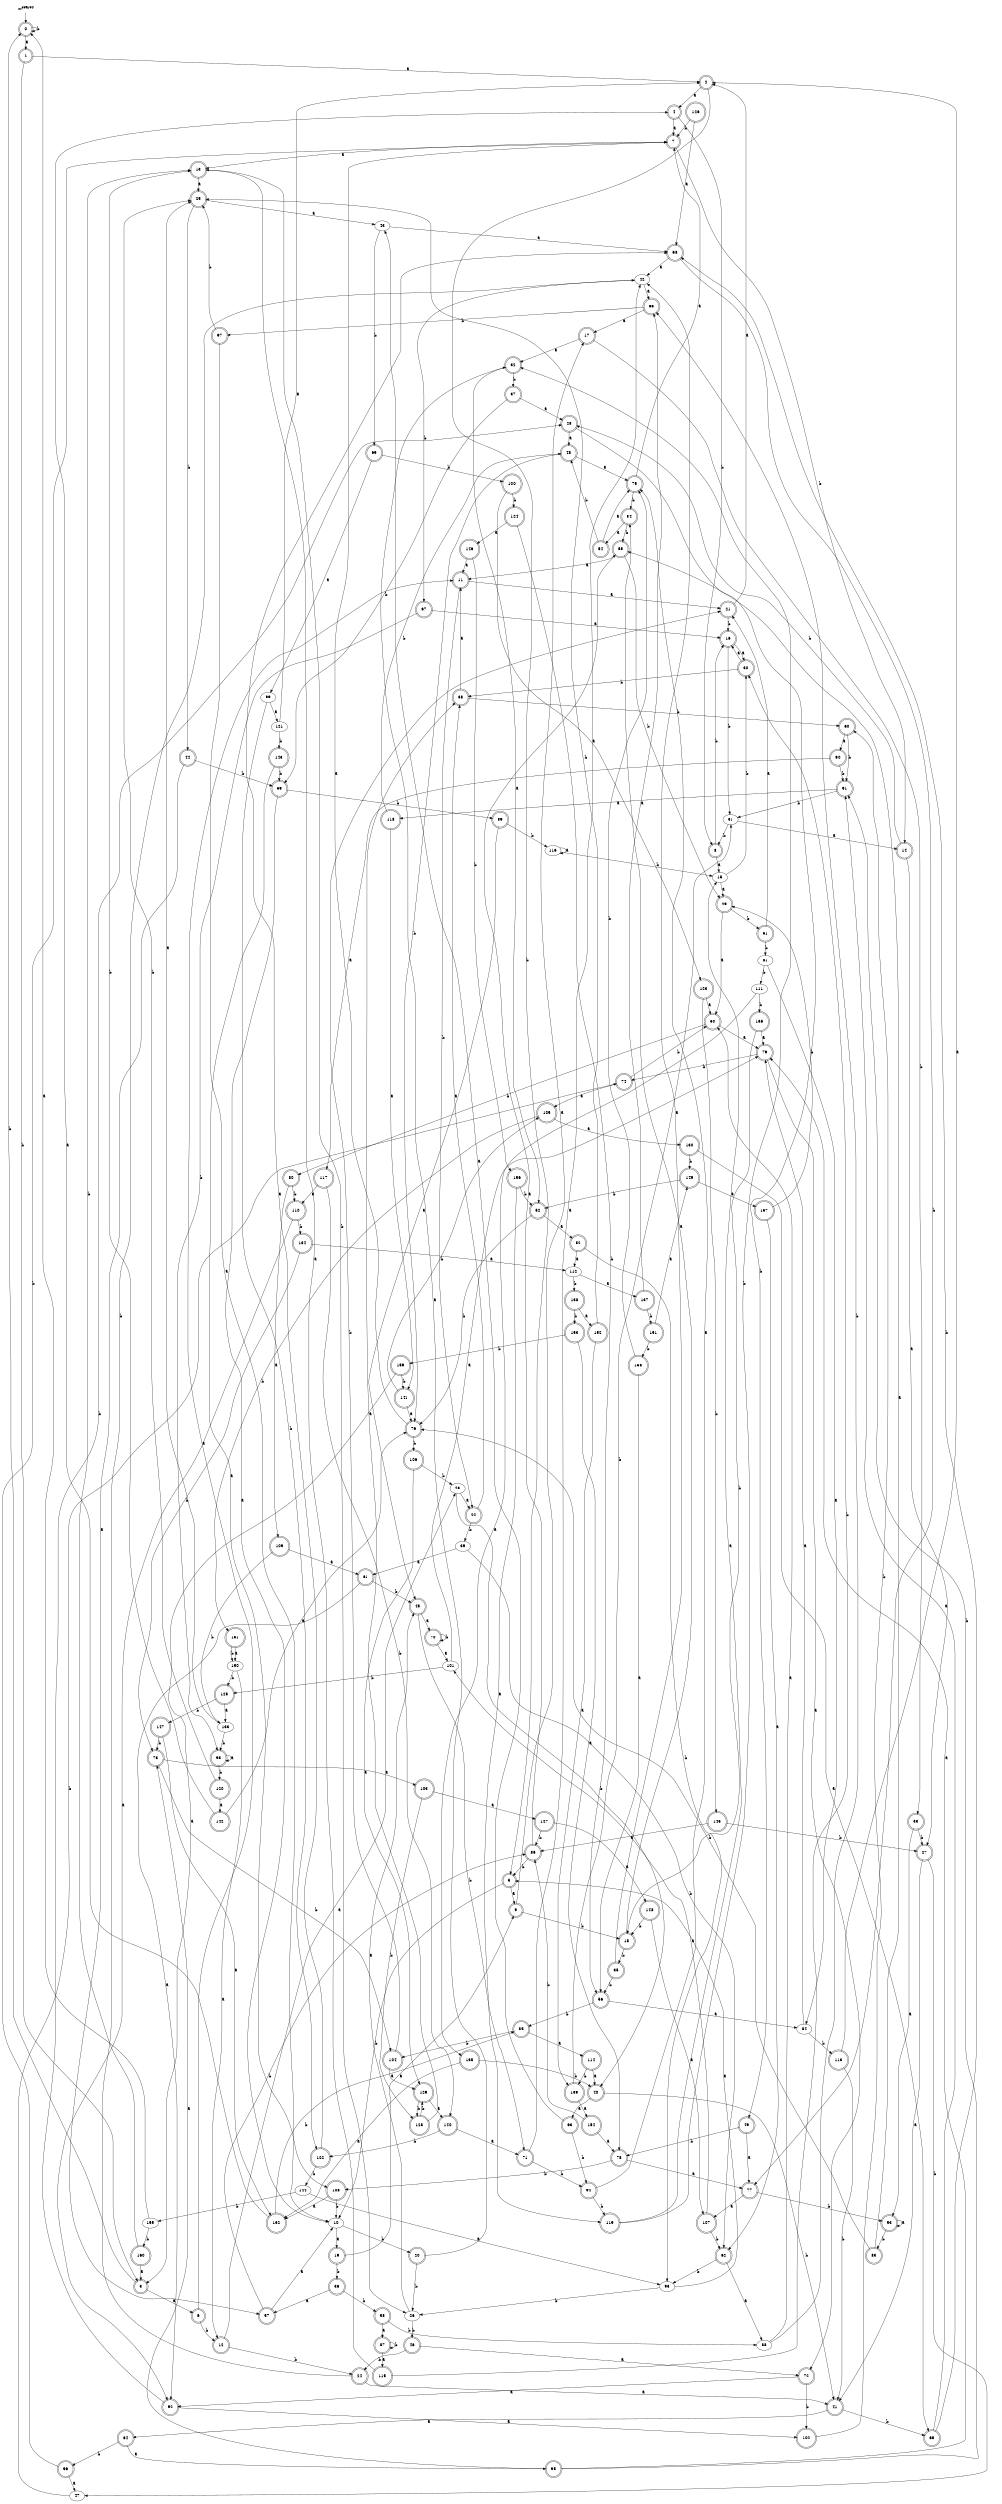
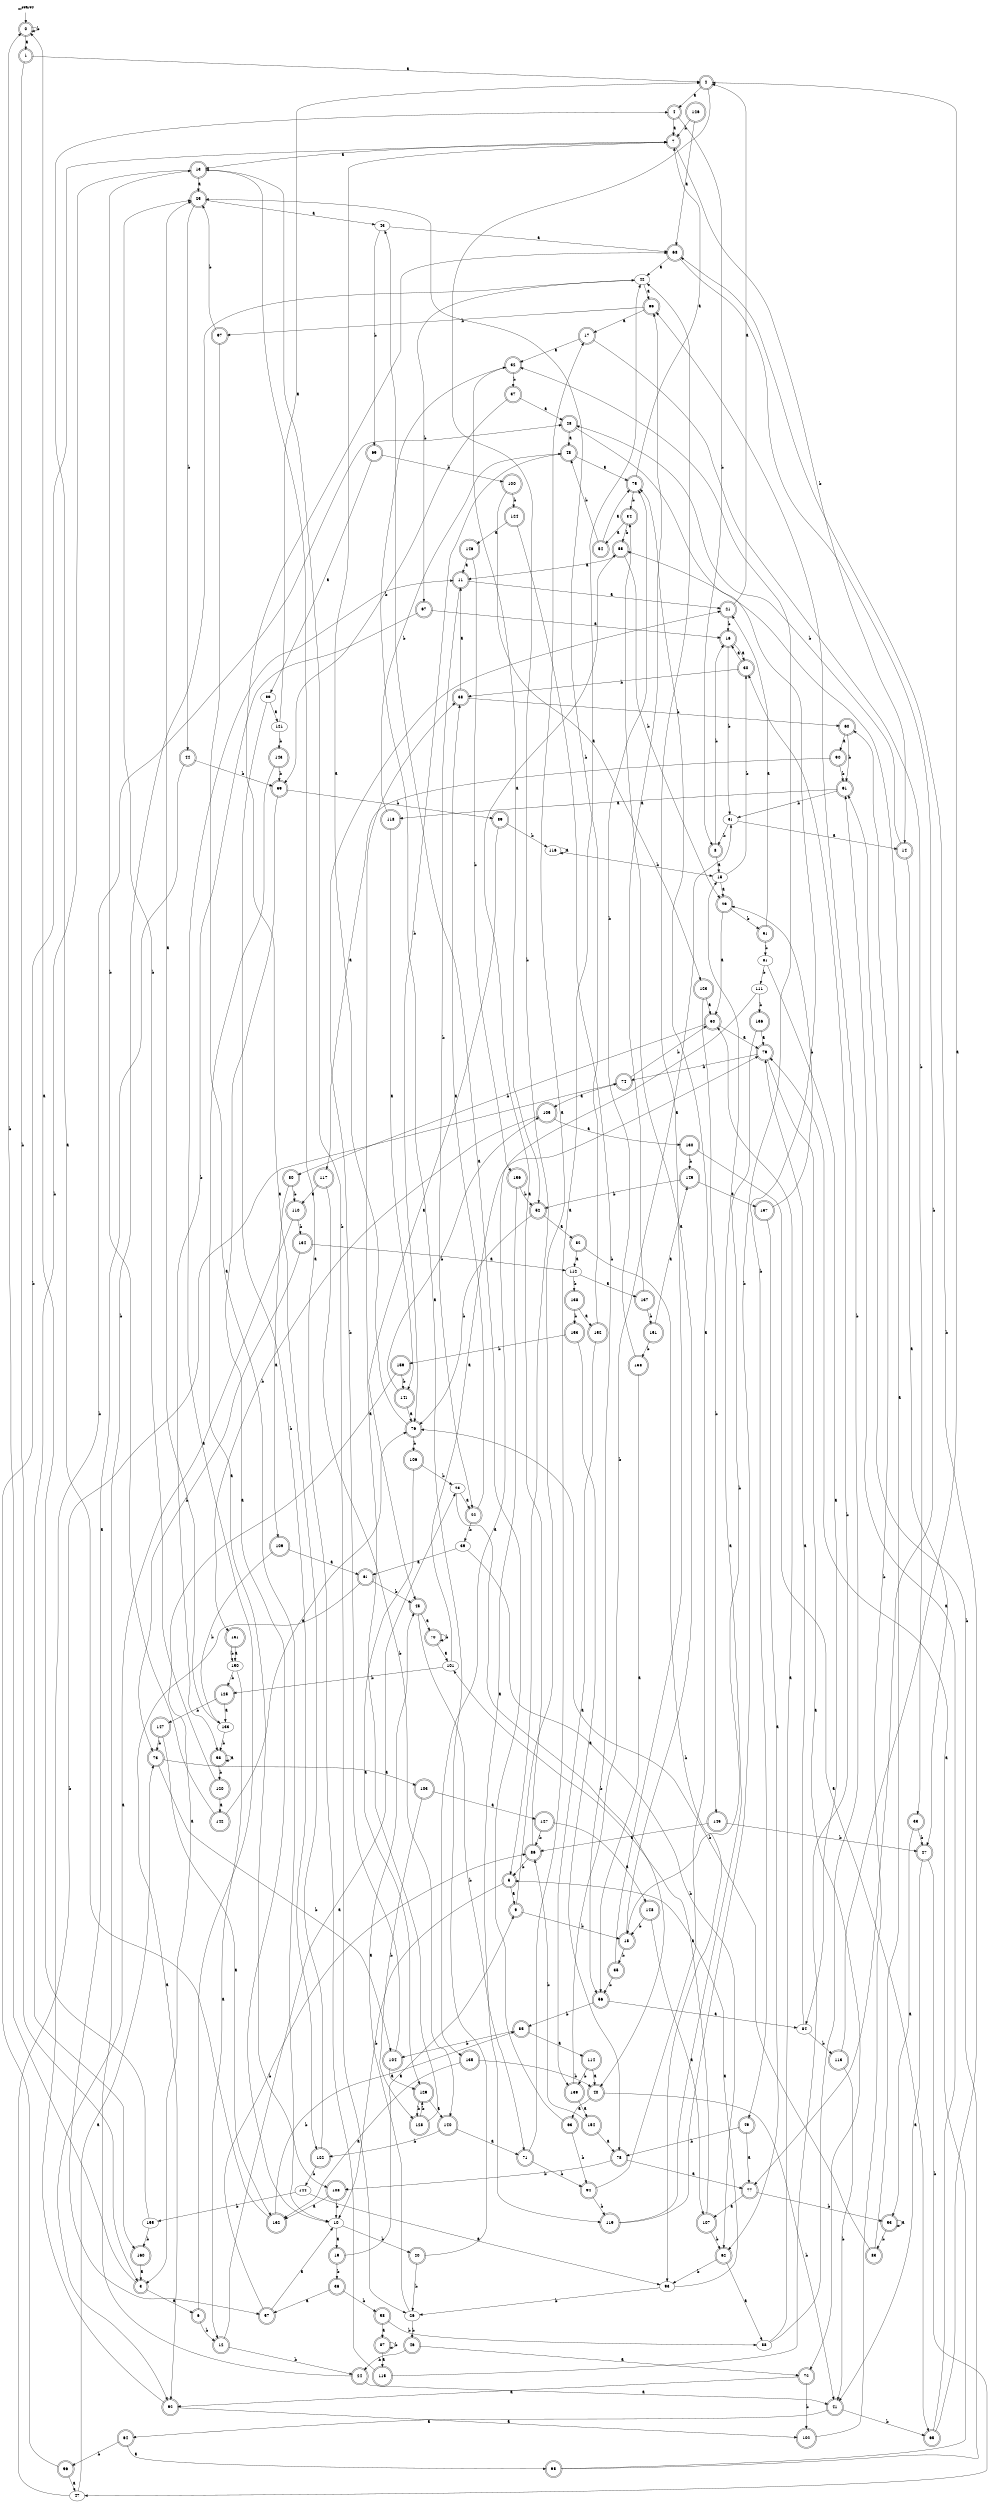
edge "160" -> "13": reversed
edge "95" -> "73": now "47" -> "73"
